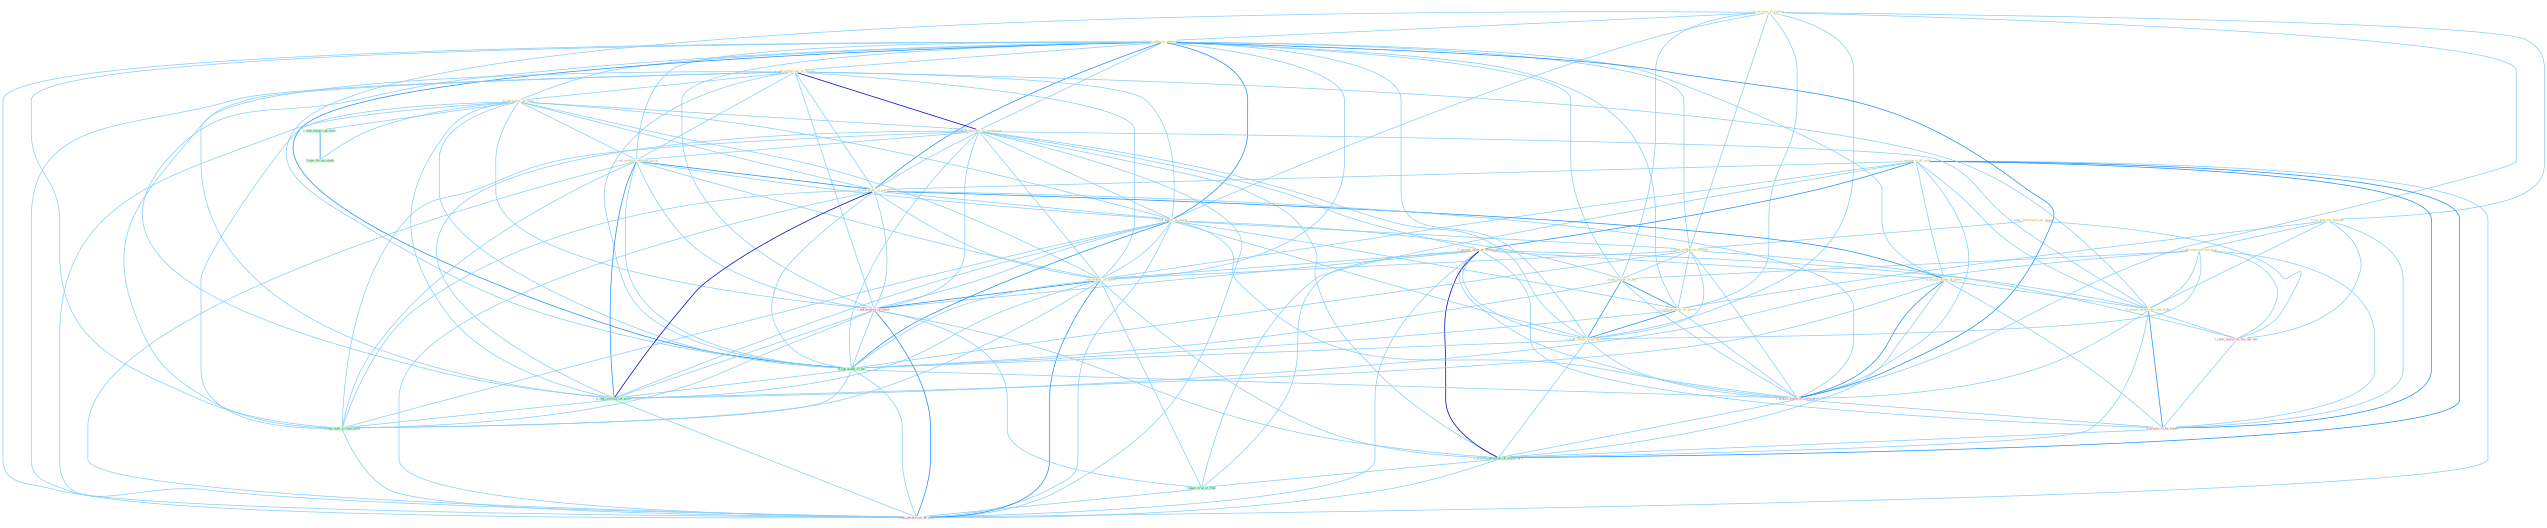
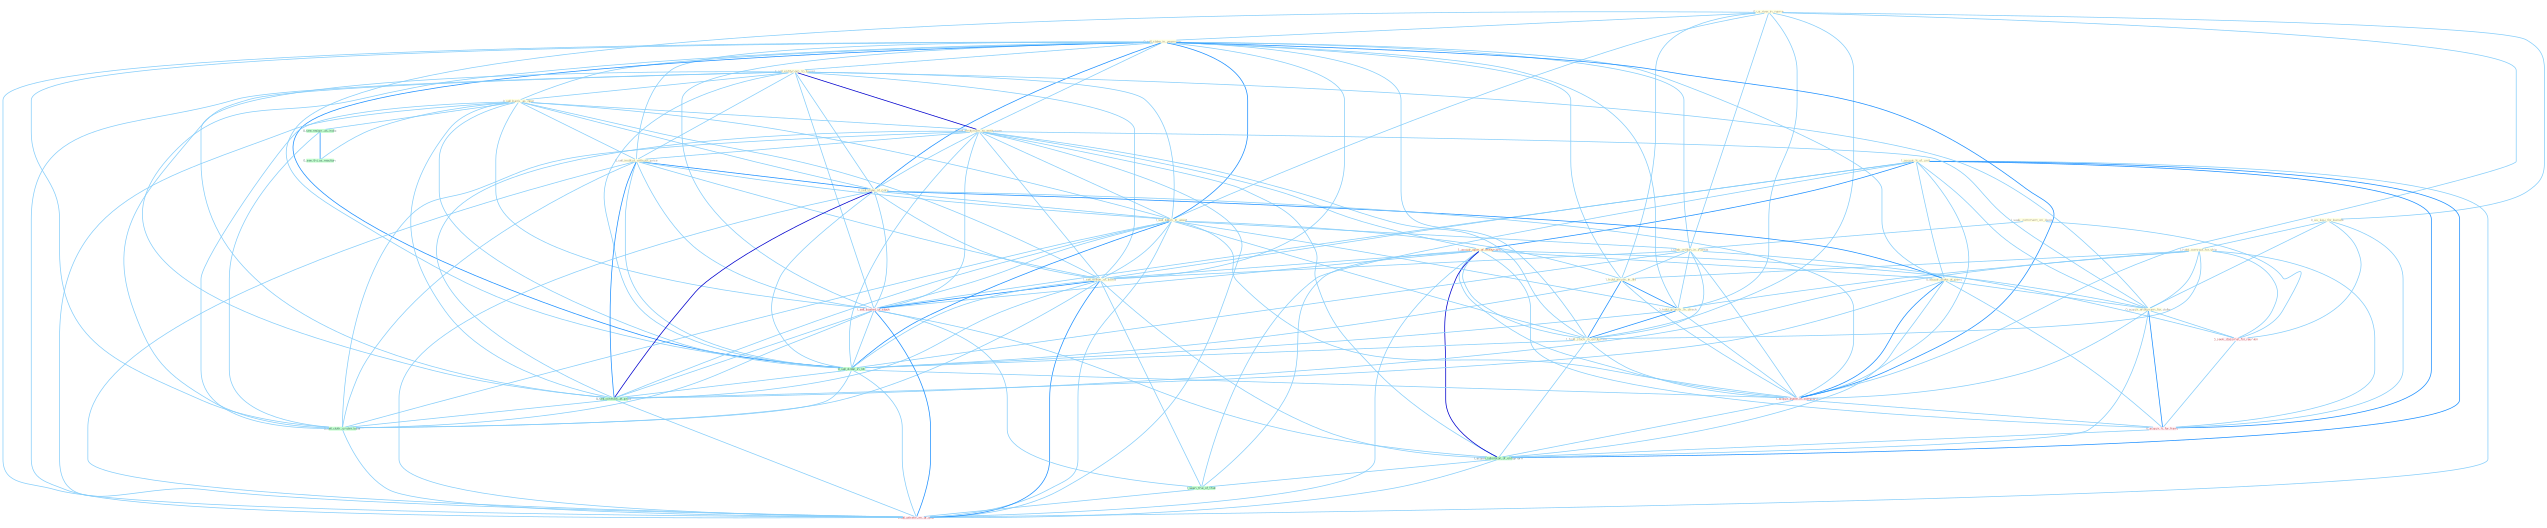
node "0_see_thi_as_stock": label "0_see_thi_as_stock" -> "0_see_thi_as_reaction"
edge "1_acquir_%_of_unit" -- "0_sell_stake_at_price": now "1_acquir_%_of_unit" -- "1_sell_basket_of_stock"
edge "0_sell_stake_at_price" -- "0_sell_cloth_under_label": now "0_see_resign_as_indic" -- "0_sell_cloth_under_label"
edge "0_us_issu_for_benefit" -- "0_hold_growth_in_check": now "1_hold_contract_for_ship" -- "0_hold_growth_in_check"
